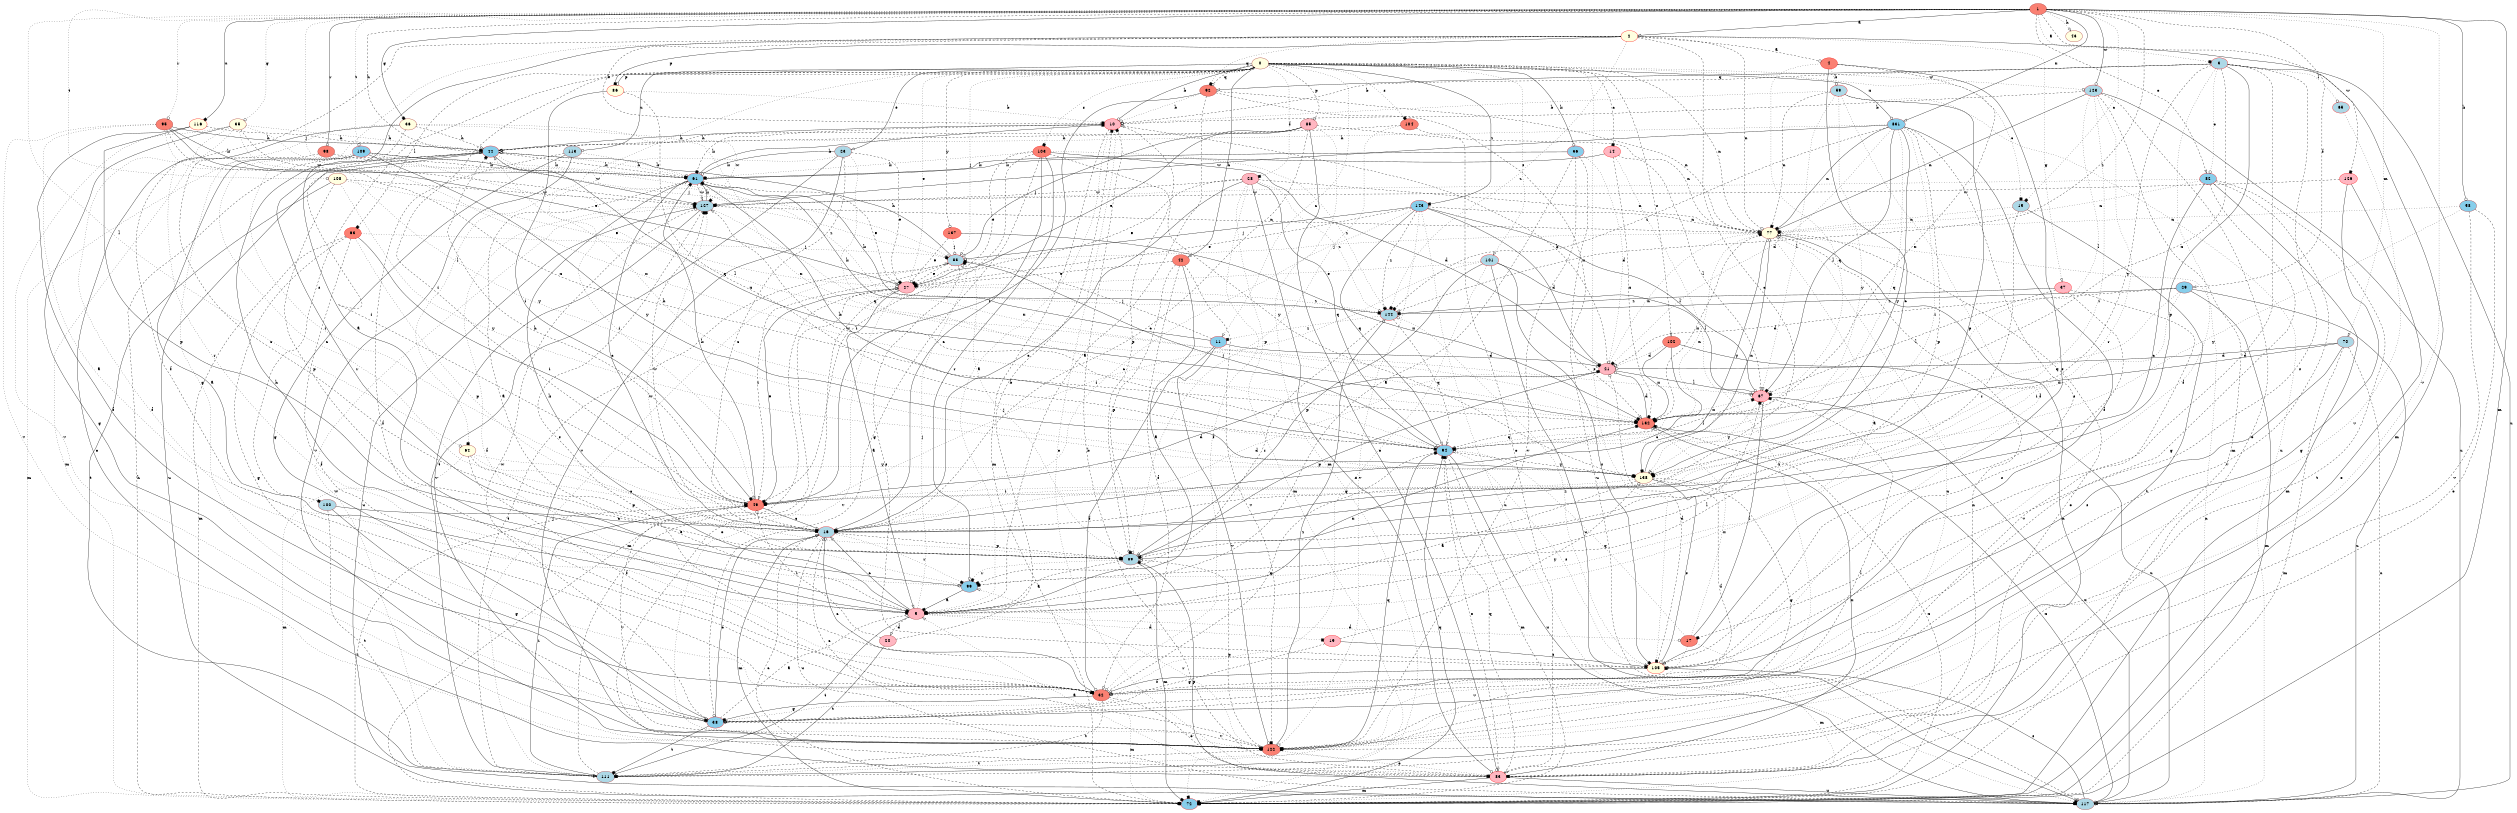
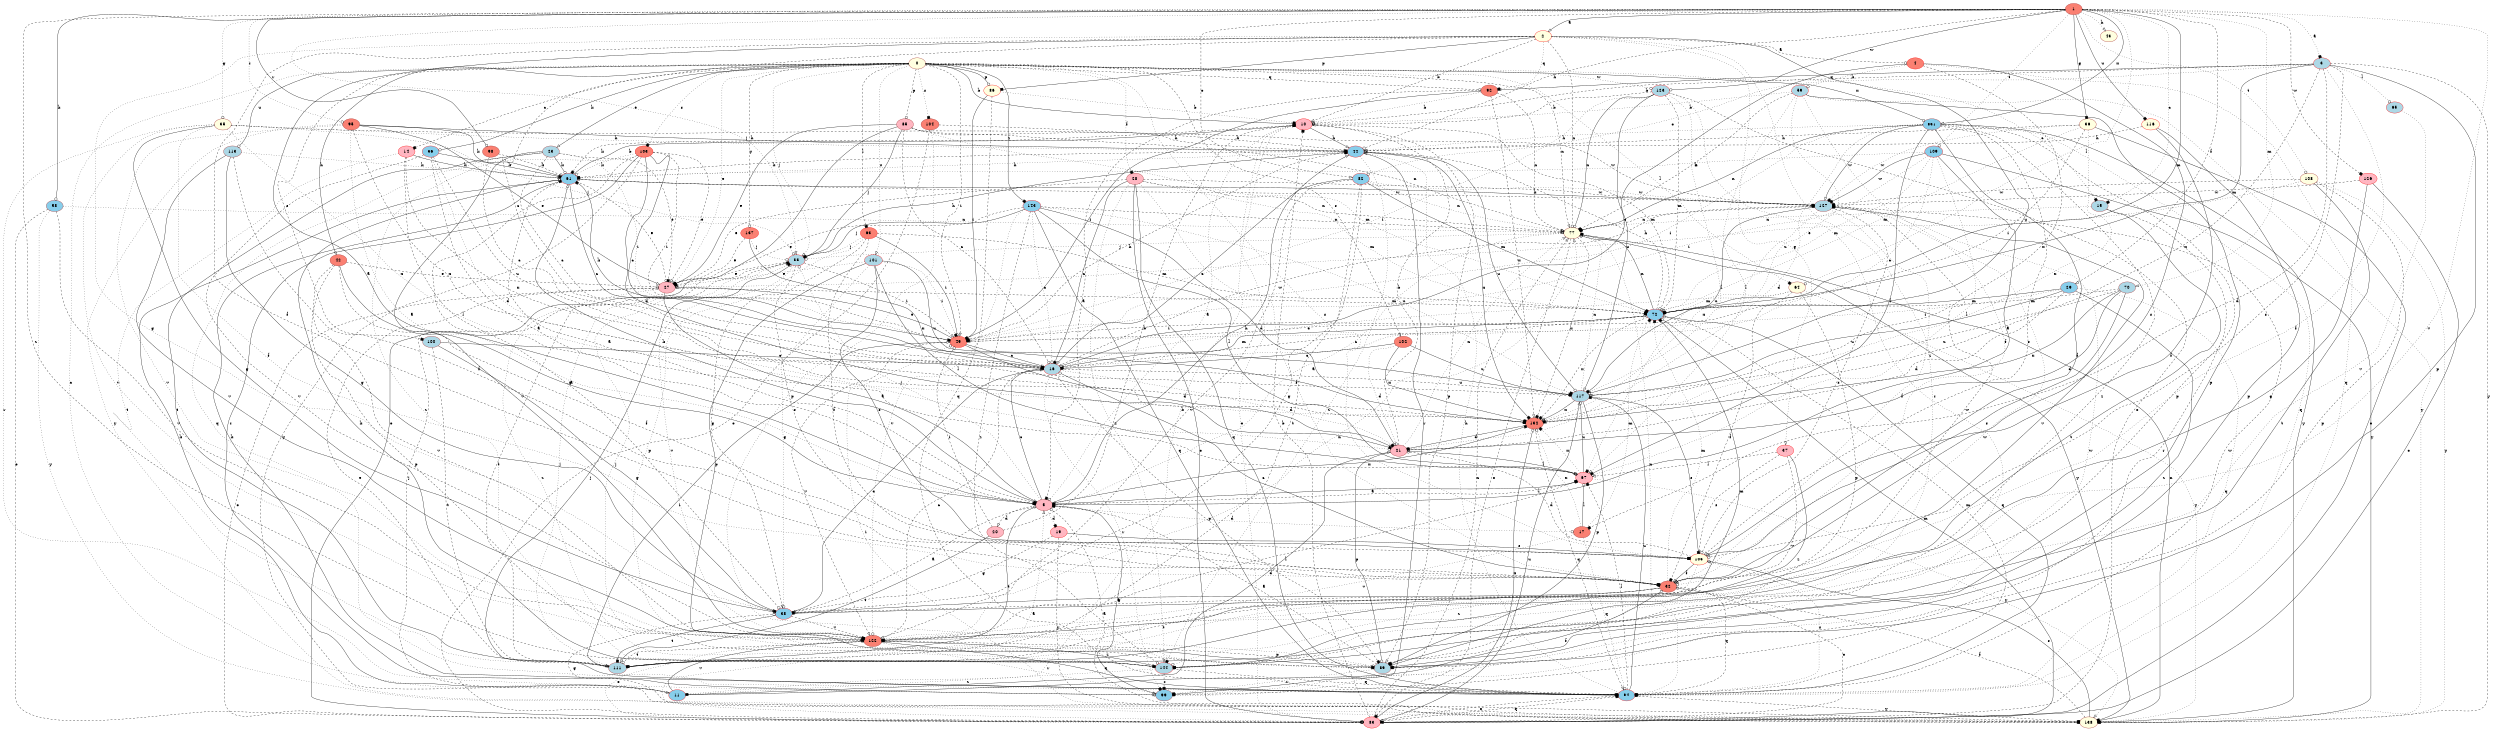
edge "27" -> "0": reversed
edge "67" -> "5": added, label "a"
edge "11" -> "10": added, label "b"
